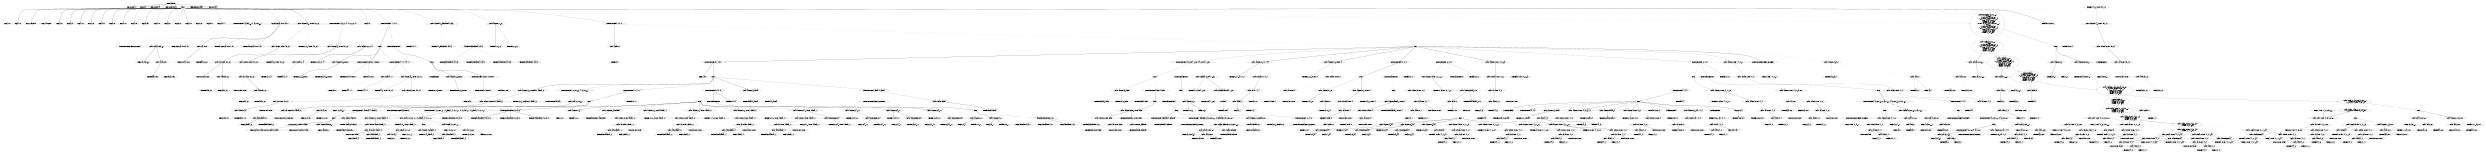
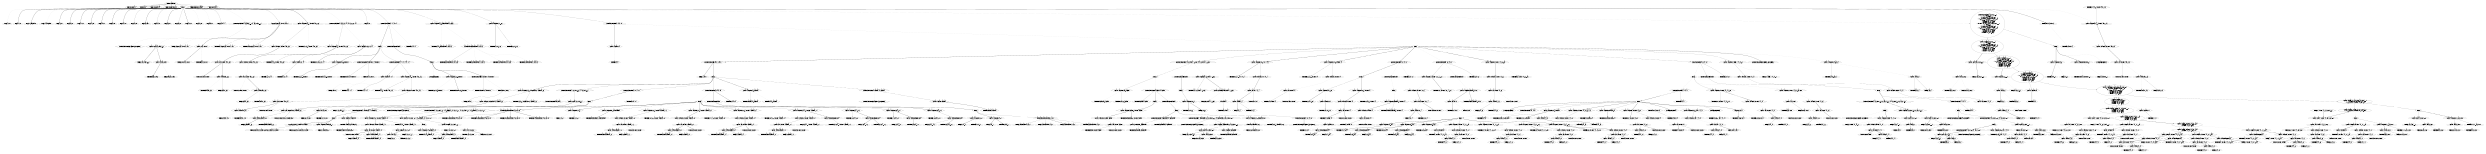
node "(CONTROL_STRUCTURE,if ( v20 ),if ( v20 ))": label "(CONTROL_STRUCTURE,if ( v20 ),if ( v20 ))" -> "(BLOCK_STRUCTURE,if ( v20 ),if ( v20 ))"
